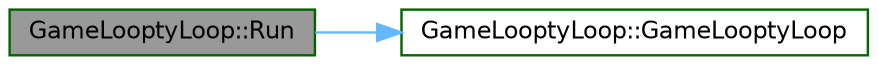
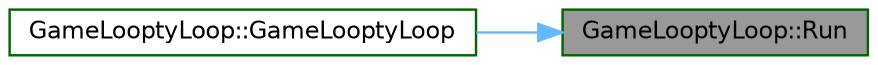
edge "GameLooptyLoop::Run" -> "GameLooptyLoop::GameLooptyLoop": reversed
